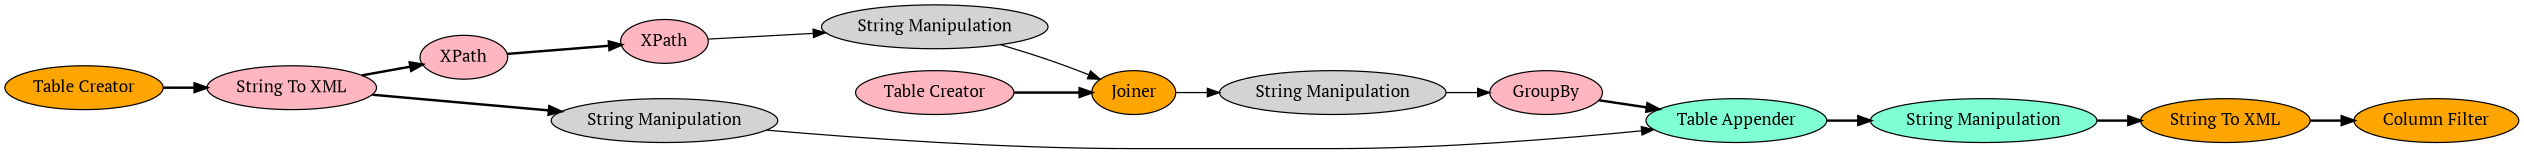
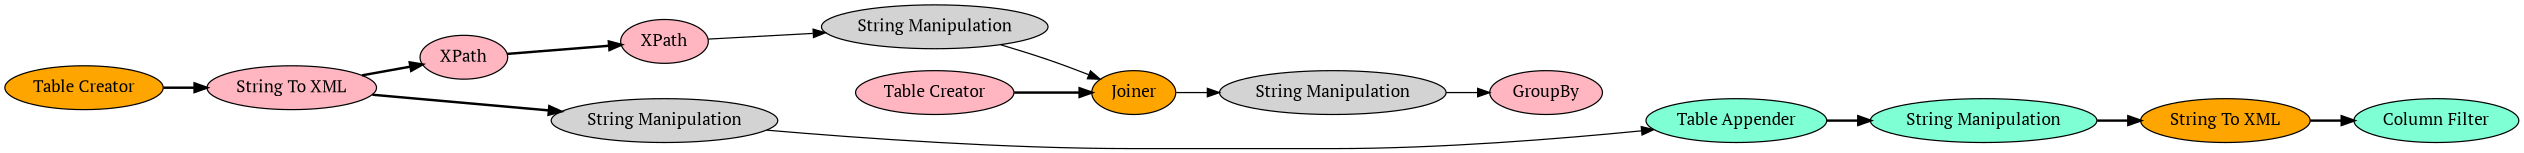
edge "GroupBy" -> "Table Appender": removed
node "Column Filter": fillcolor orange -> aquamarine
